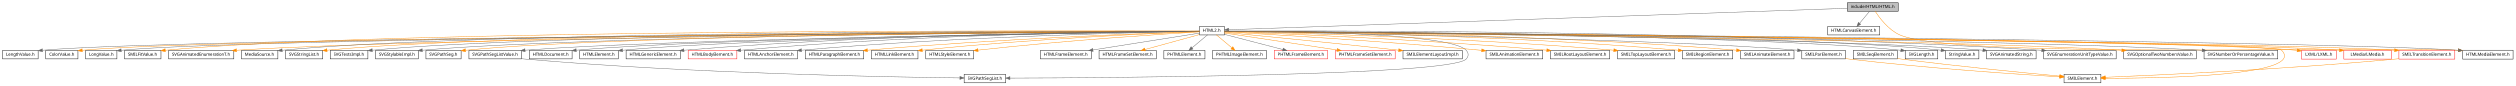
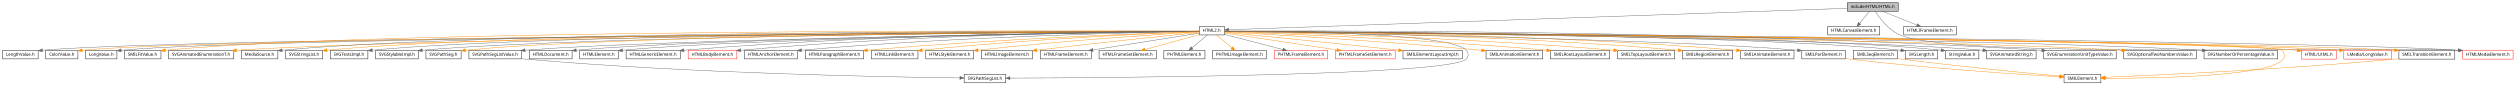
node "HTMLIFrameElement.h": added
edge "include/HTML/HTML.h" -> "HTMLMediaElement.h": color darkorange -> gray40
node "HTMLImageElement.h": added
node "LXML/LXML.h": label "LXML/LXML.h" -> "HTML/LXML.h"
node "LMedia/LMedia.h": label "LMedia/LMedia.h" -> "LMedia/LongValue.h"
node "SMILTransitionElement.h": color red -> black
node "HTMLMediaElement.h": color black -> red
